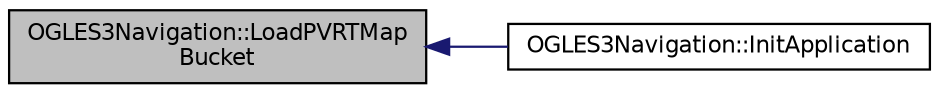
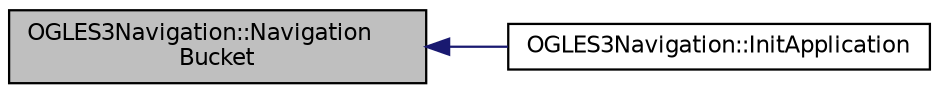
node "OGLES3Navigation::LoadPVRTMap Bucket": label "OGLES3Navigation::LoadPVRTMap Bucket" -> "OGLES3Navigation::Navigation Bucket"
